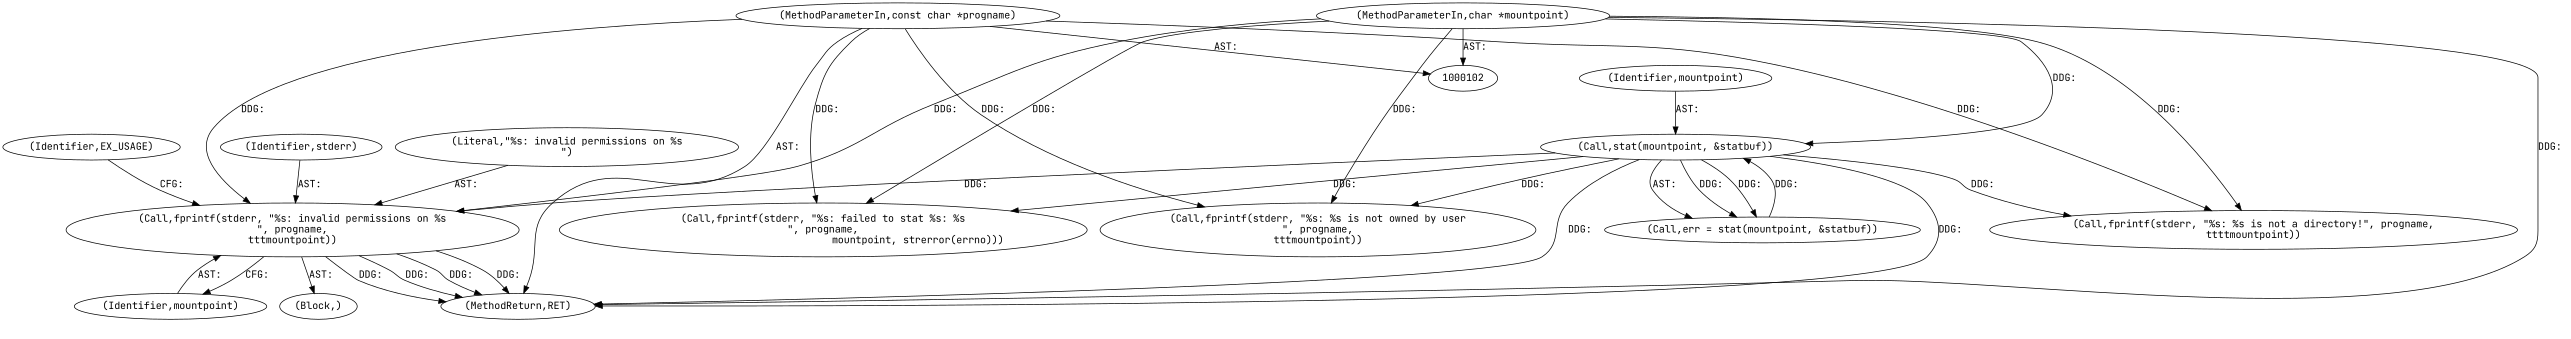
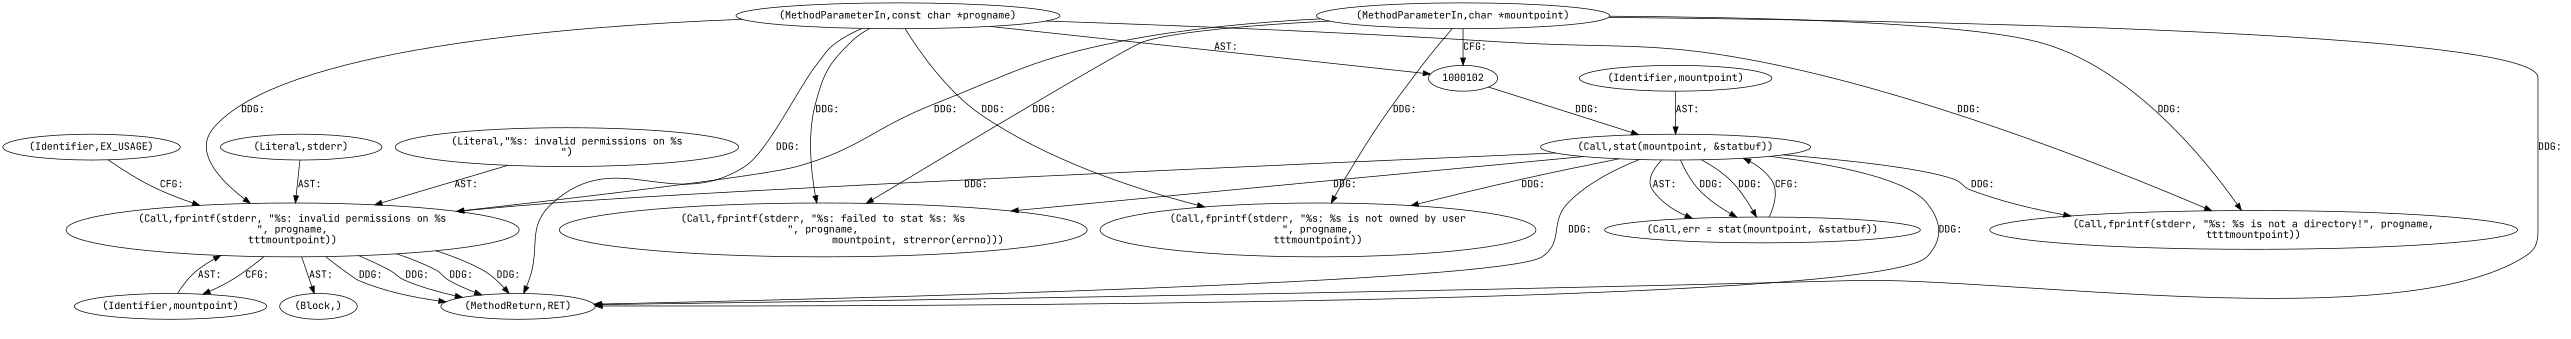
edge "(MethodParameterIn,char *mountpoint)" -> "(Call,stat(mountpoint, &statbuf))": now "1000102" -> "(Call,stat(mountpoint, &statbuf))"
edge "(MethodParameterIn,char *mountpoint)" -> "1000102": label "AST: " -> "CFG: "
node "(Identifier,stderr)": label "(Identifier,stderr)" -> "(Literal,stderr)"
edge "(MethodParameterIn,const char *progname)" -> "(MethodReturn,RET)": label "AST: " -> "DDG: "
edge "(Call,err = stat(mountpoint, &statbuf))" -> "(Call,stat(mountpoint, &statbuf))": label "DDG: " -> "CFG: "
